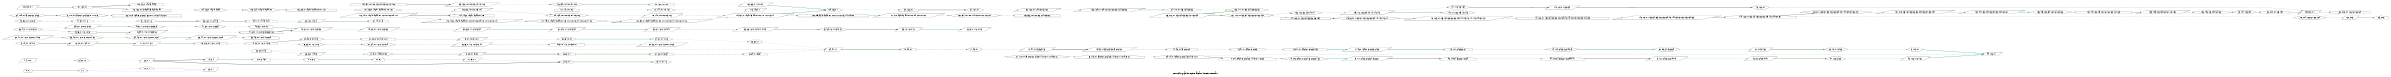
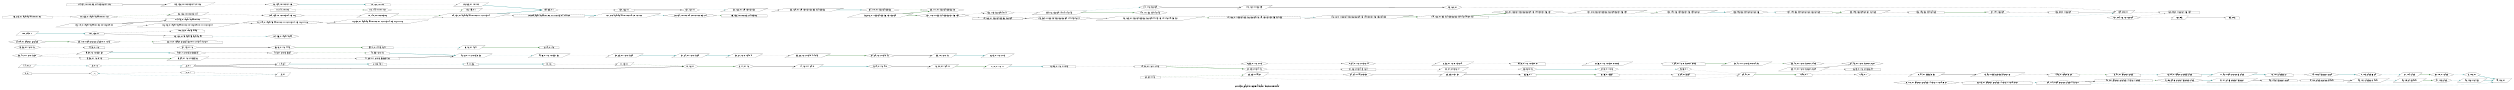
edge "101, 130: 0 1" -> "102, 131: 0 1 92 93 94 95": style bold -> dashed
node "105, 134: 0 1 96 97 98 99 100": removed
edge "34, 43: 0 1 7 8 12 13 20 21 26 27" -> "35, 44: 0 1 7 8 12 13 26 27 28 29": reversed
node "79, 102: 64 65 66 67 98 69": label "79, 102: 64 65 66 67 98 69" -> "79, 102: 64 65 66 67 68 69"
node "31, 39: 0 1 7 8 12 13 20 21 22 23": added
node "14, 18: 0 1 7 8 9 10": added
